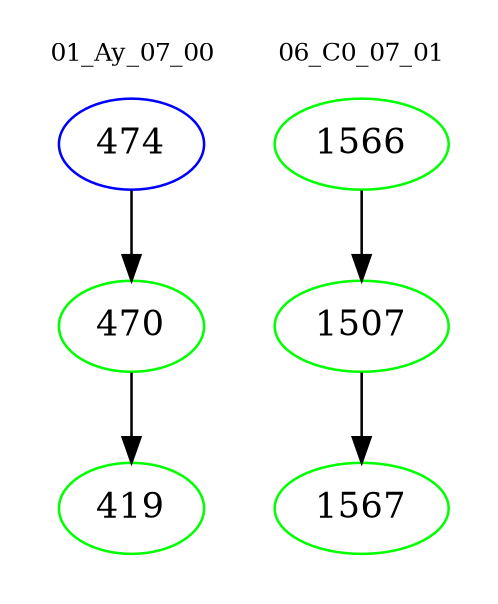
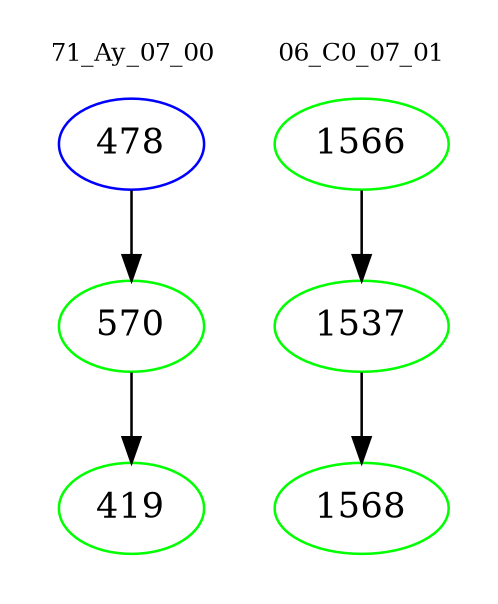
cluster "01_Ay_07_00": label "01_Ay_07_00" -> "71_Ay_07_00"
node "474": label "474" -> "478"
node "470": label "470" -> "570"
node "1507": label "1507" -> "1537"
node "1567": label "1567" -> "1568"
